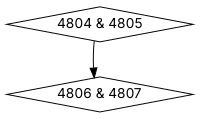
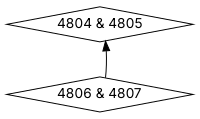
edge "4804 & 4805" -> "4806 & 4807": reversed
